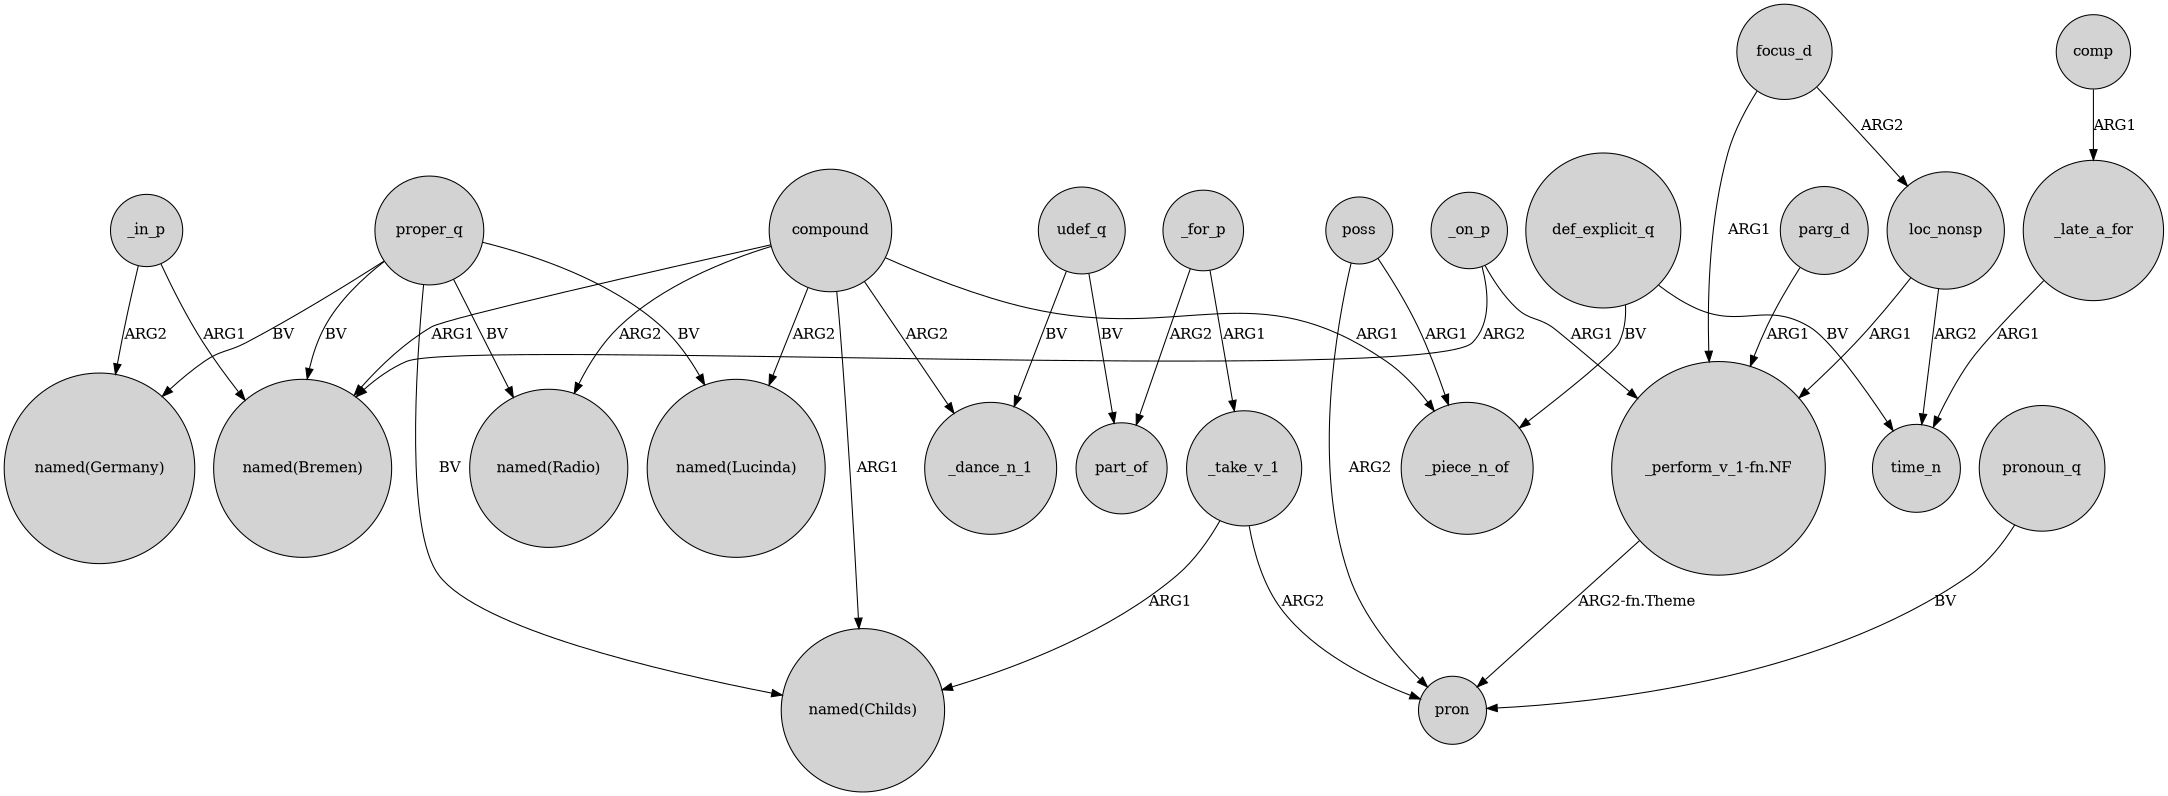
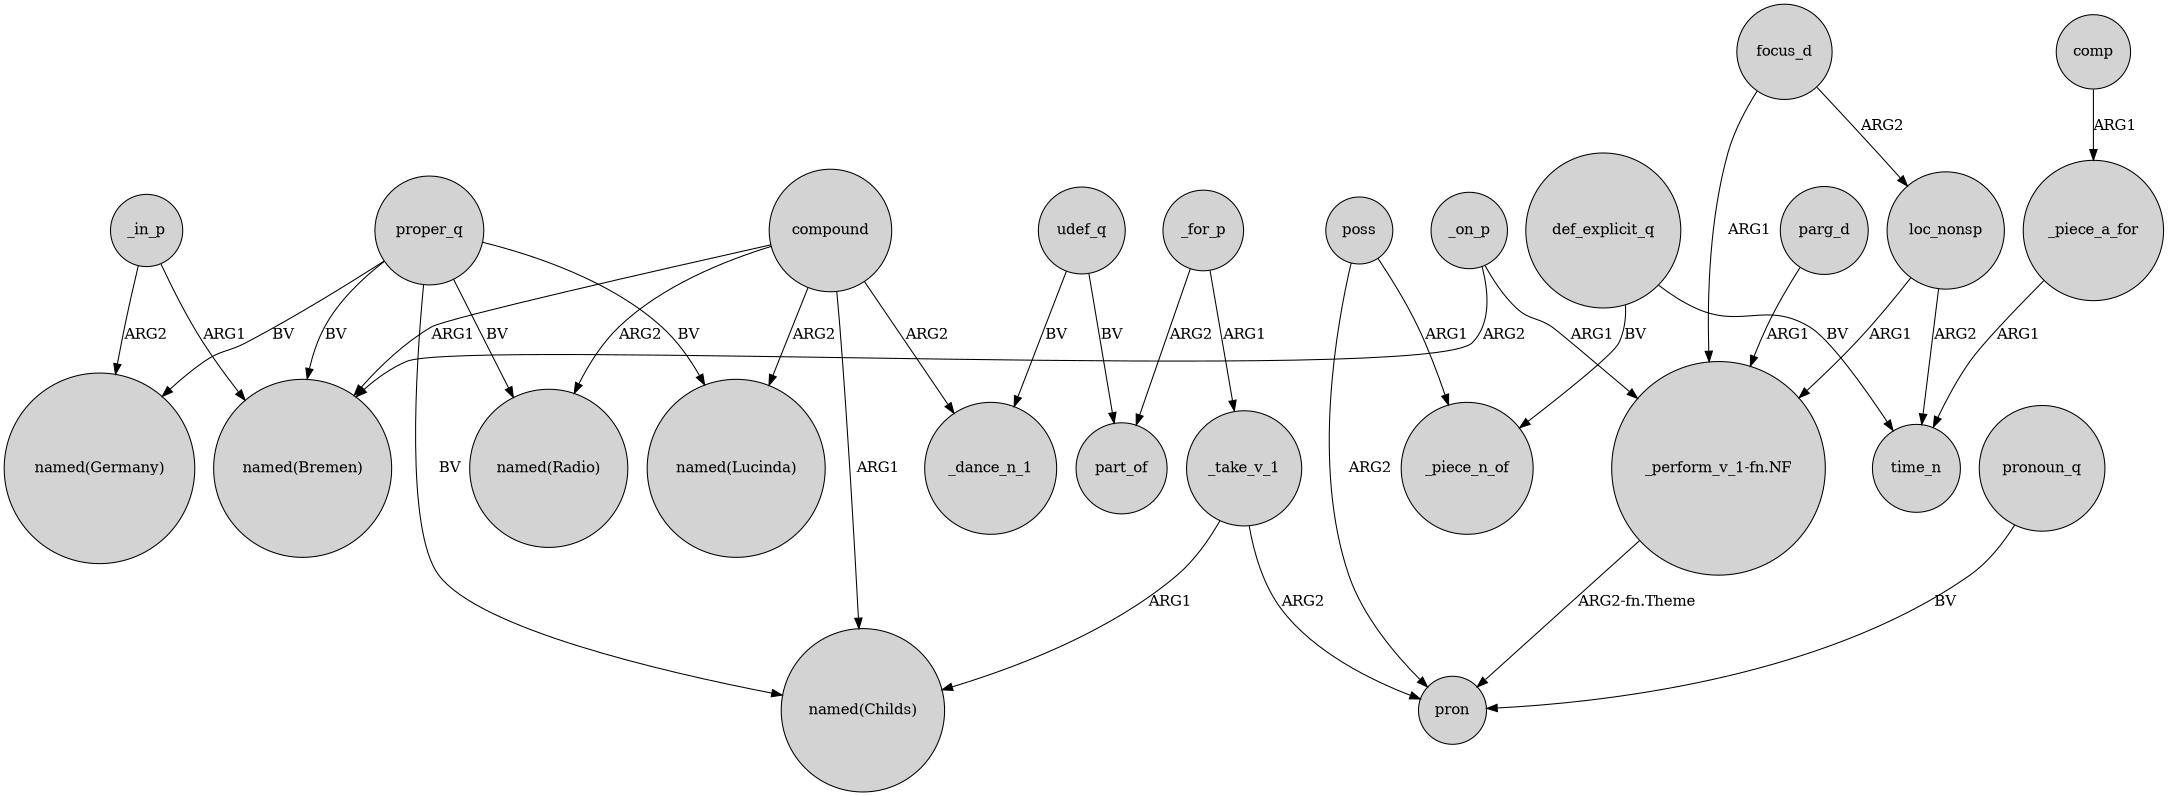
node "_late_a_for": label "_late_a_for" -> "_piece_a_for"
edge "compound" -> "_piece_n_of": removed, label "ARG1"
